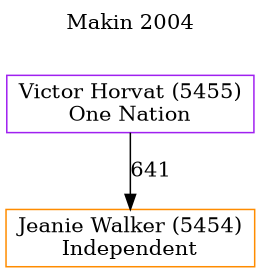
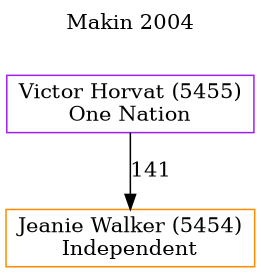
edge "Victor Horvat (5455) One Nation" -> "Jeanie Walker (5454) Independent": label "641" -> "141"
